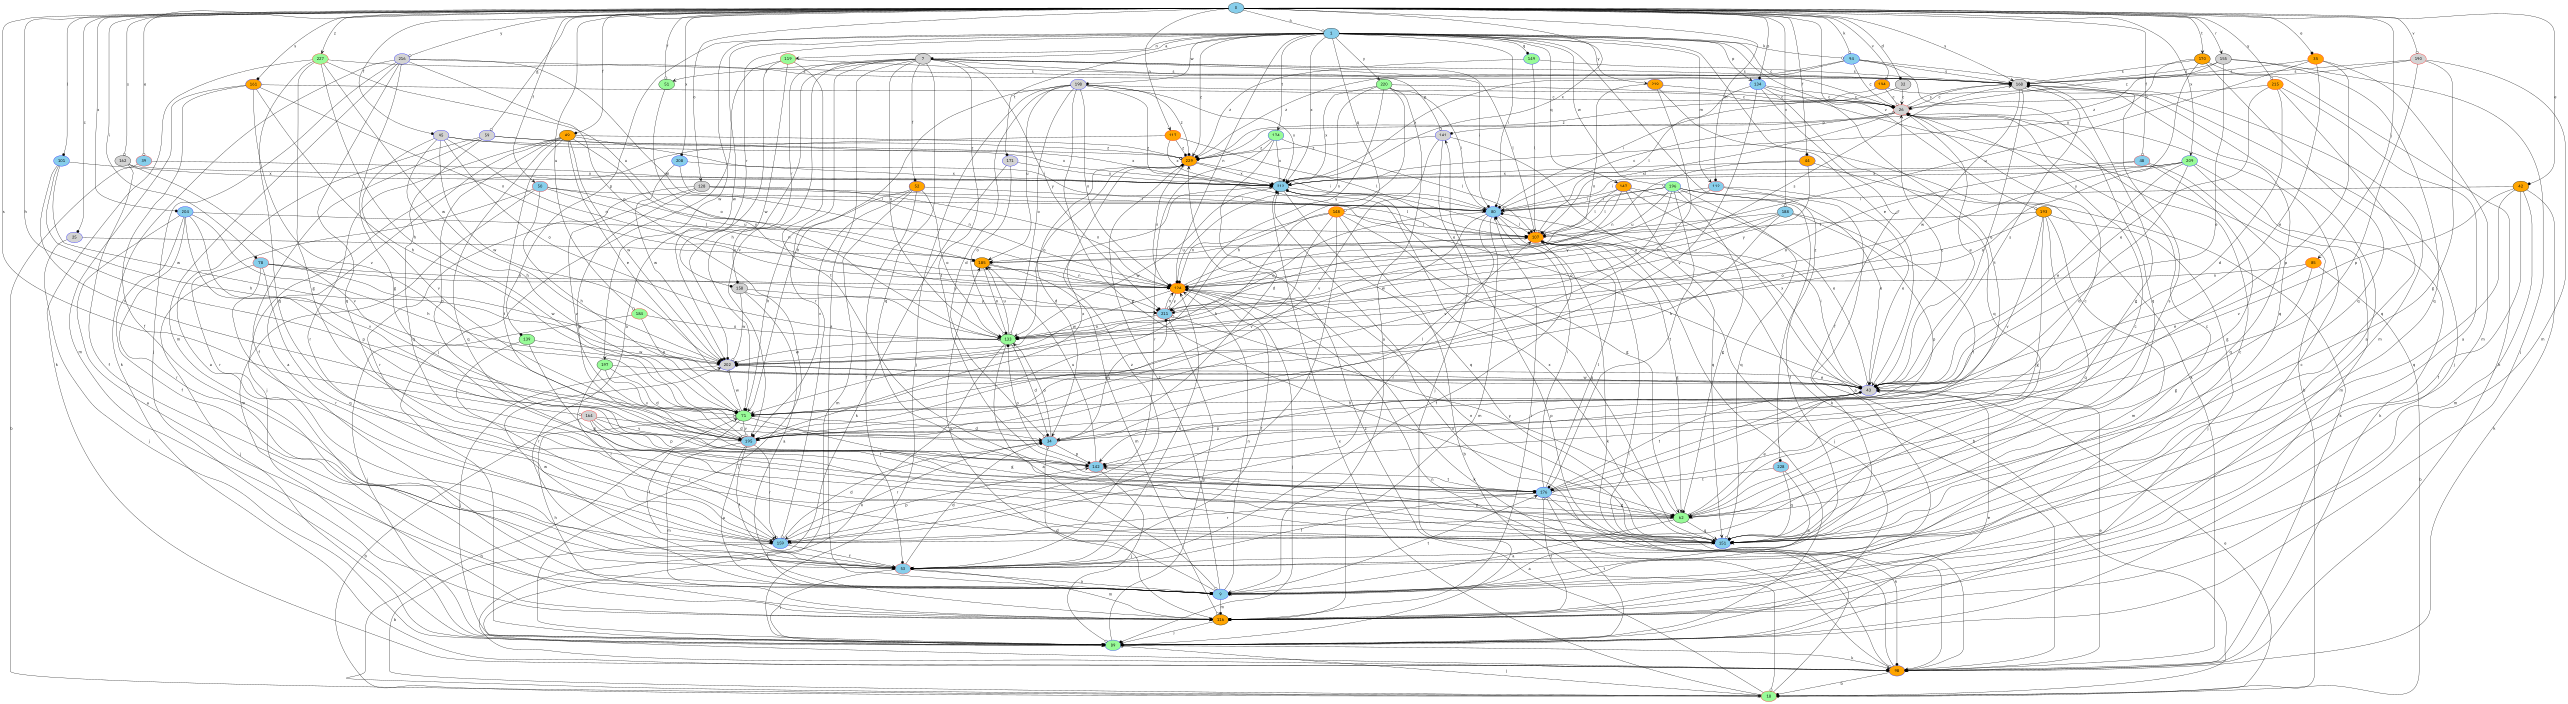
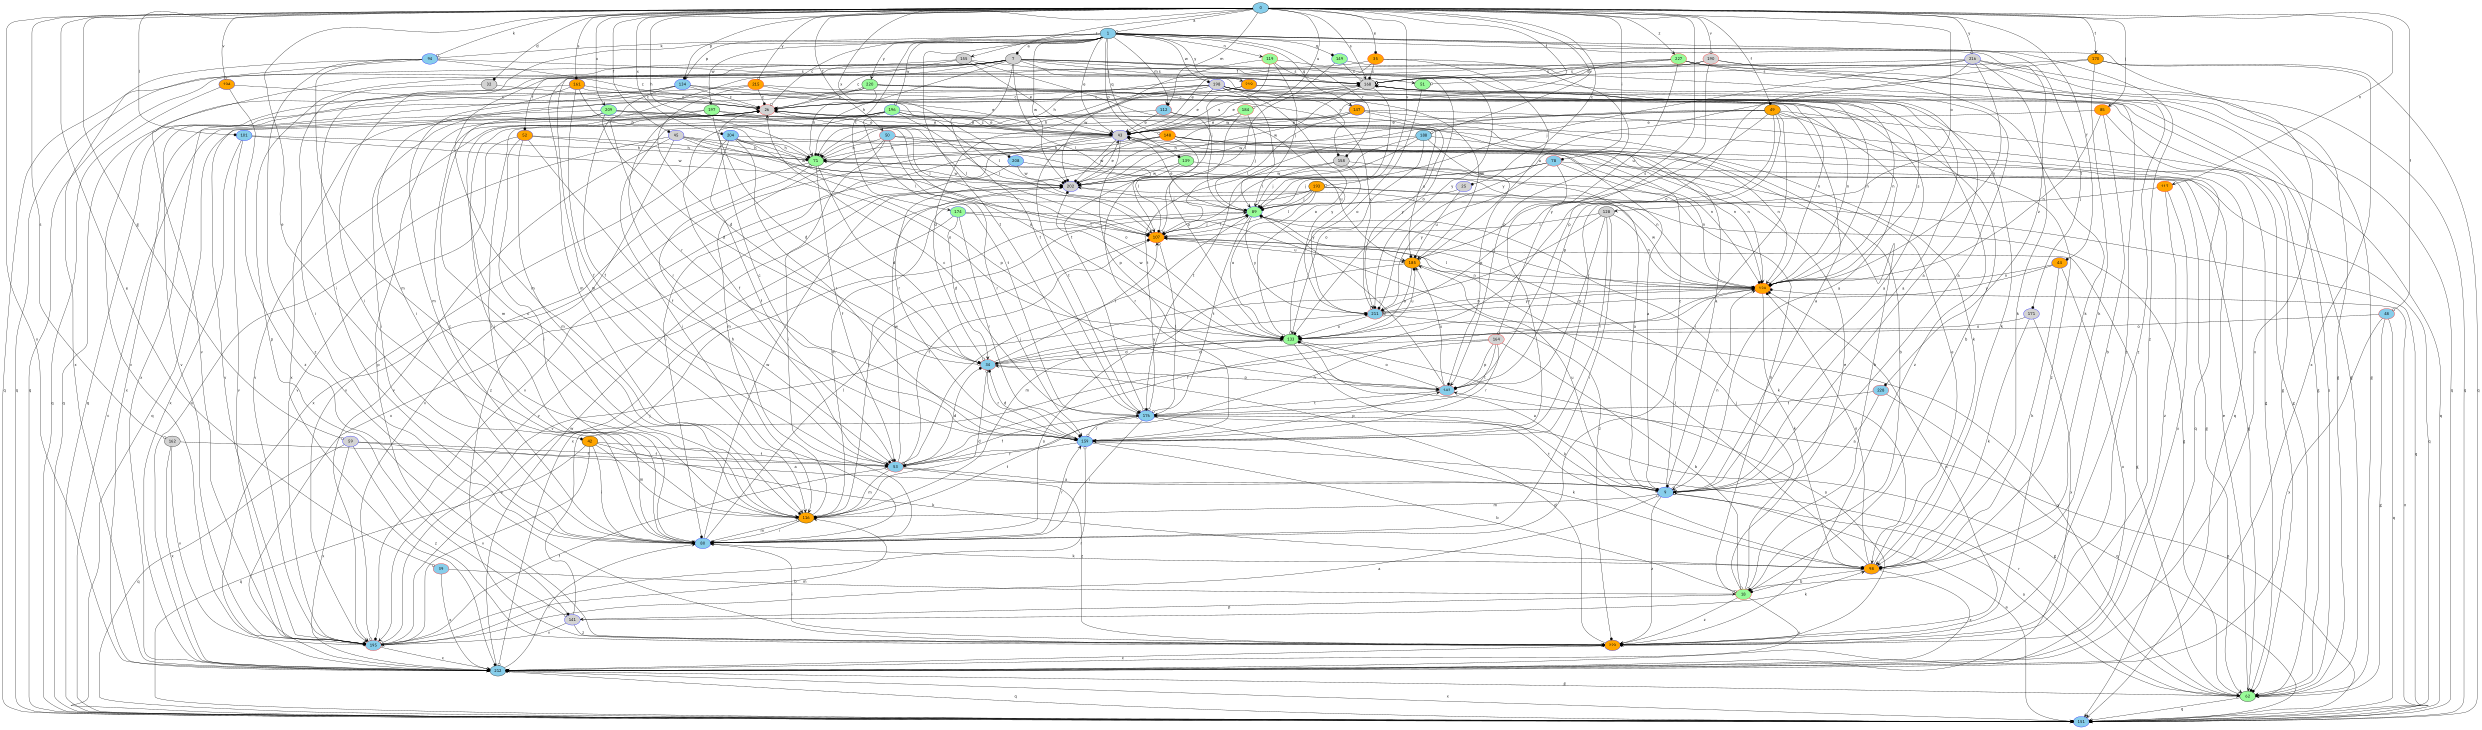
edge "26" -> "168": removed, label "s"
edge "1" -> "124": removed, label "n"
edge "117" -> "107": now "197" -> "107"
